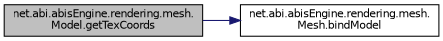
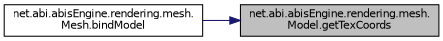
edge "net.abi.abisEngine.rendering.mesh. Model.getTexCoords" -> "net.abi.abisEngine.rendering.mesh. Mesh.bindModel": reversed
